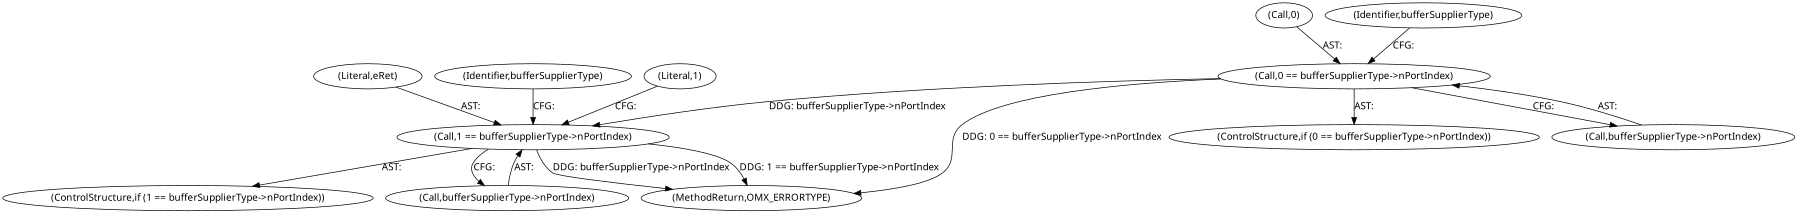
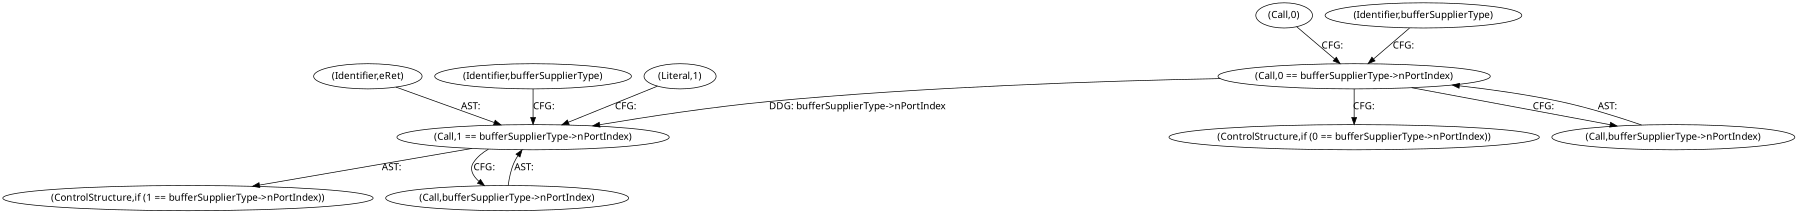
edge "(Call,0)" -> "(Call,0 == bufferSupplierType->nPortIndex)": label "AST: " -> "CFG: "
node "(Literal,eRet)": label "(Literal,eRet)" -> "(Identifier,eRet)"
edge "(Call,0 == bufferSupplierType->nPortIndex)" -> "(ControlStructure,if (0 == bufferSupplierType->nPortIndex))": label "AST: " -> "CFG: "
node "(MethodReturn,OMX_ERRORTYPE)": removed
